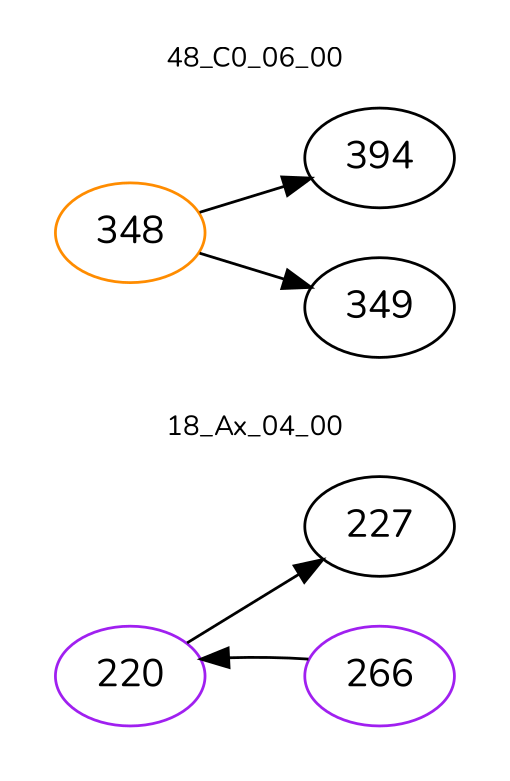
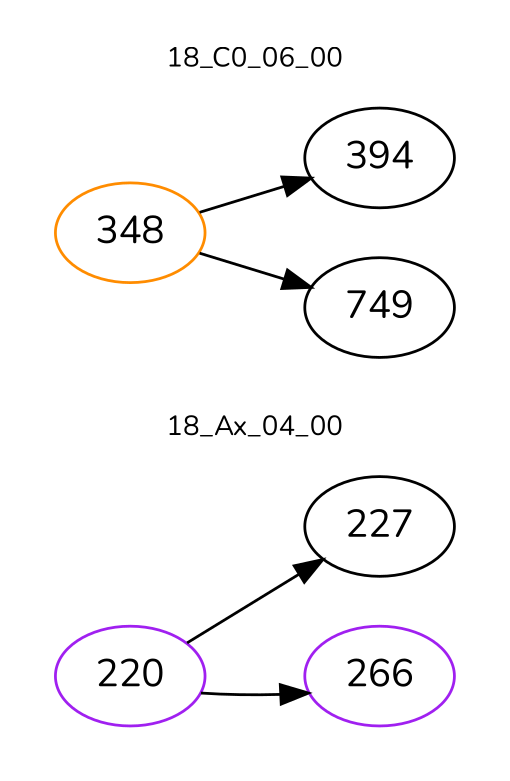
cluster "48_C0_06_00": label "48_C0_06_00" -> "18_C0_06_00"
node "349": label "349" -> "749"
edge "266" -> "220": reversed
